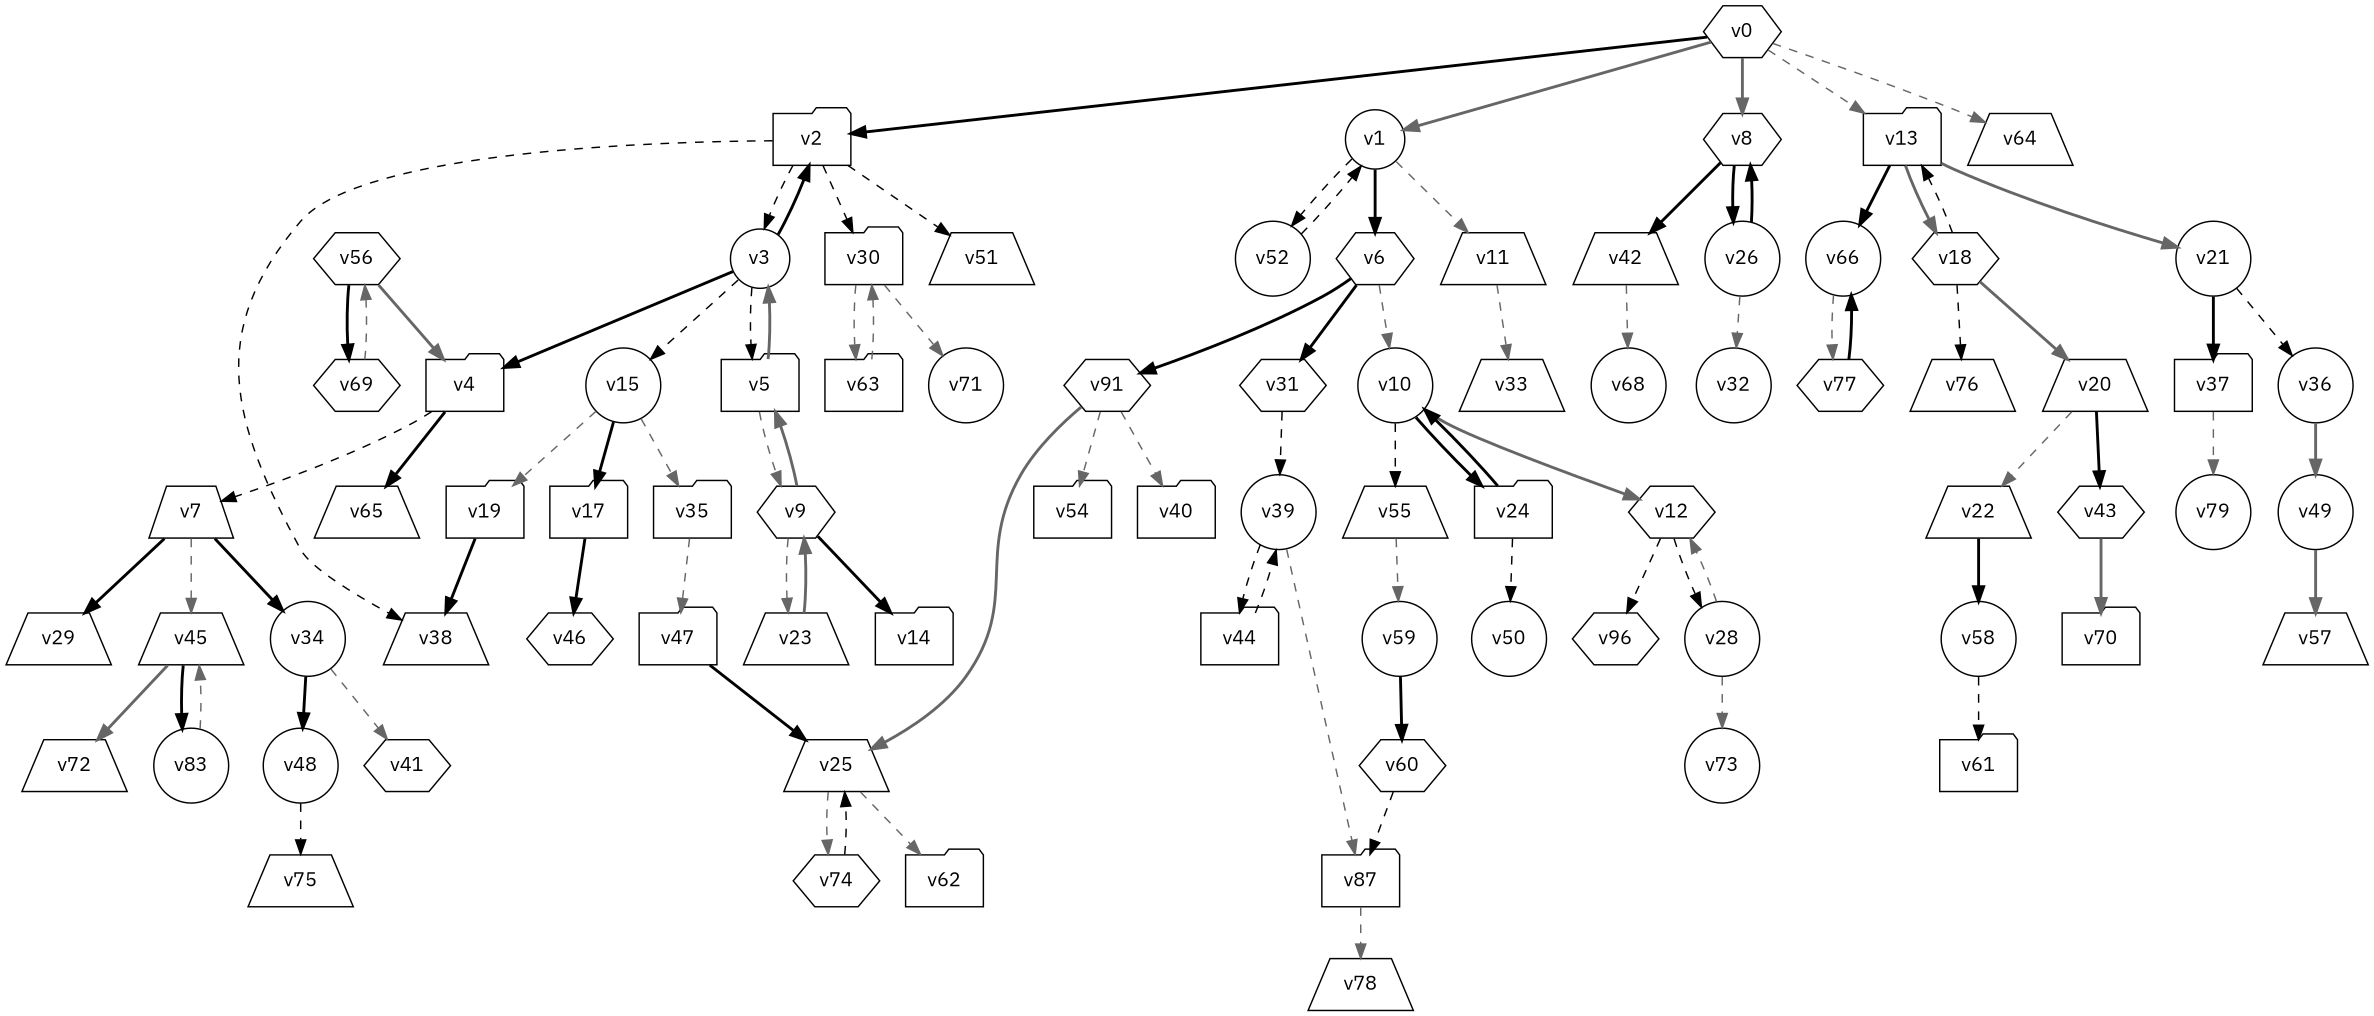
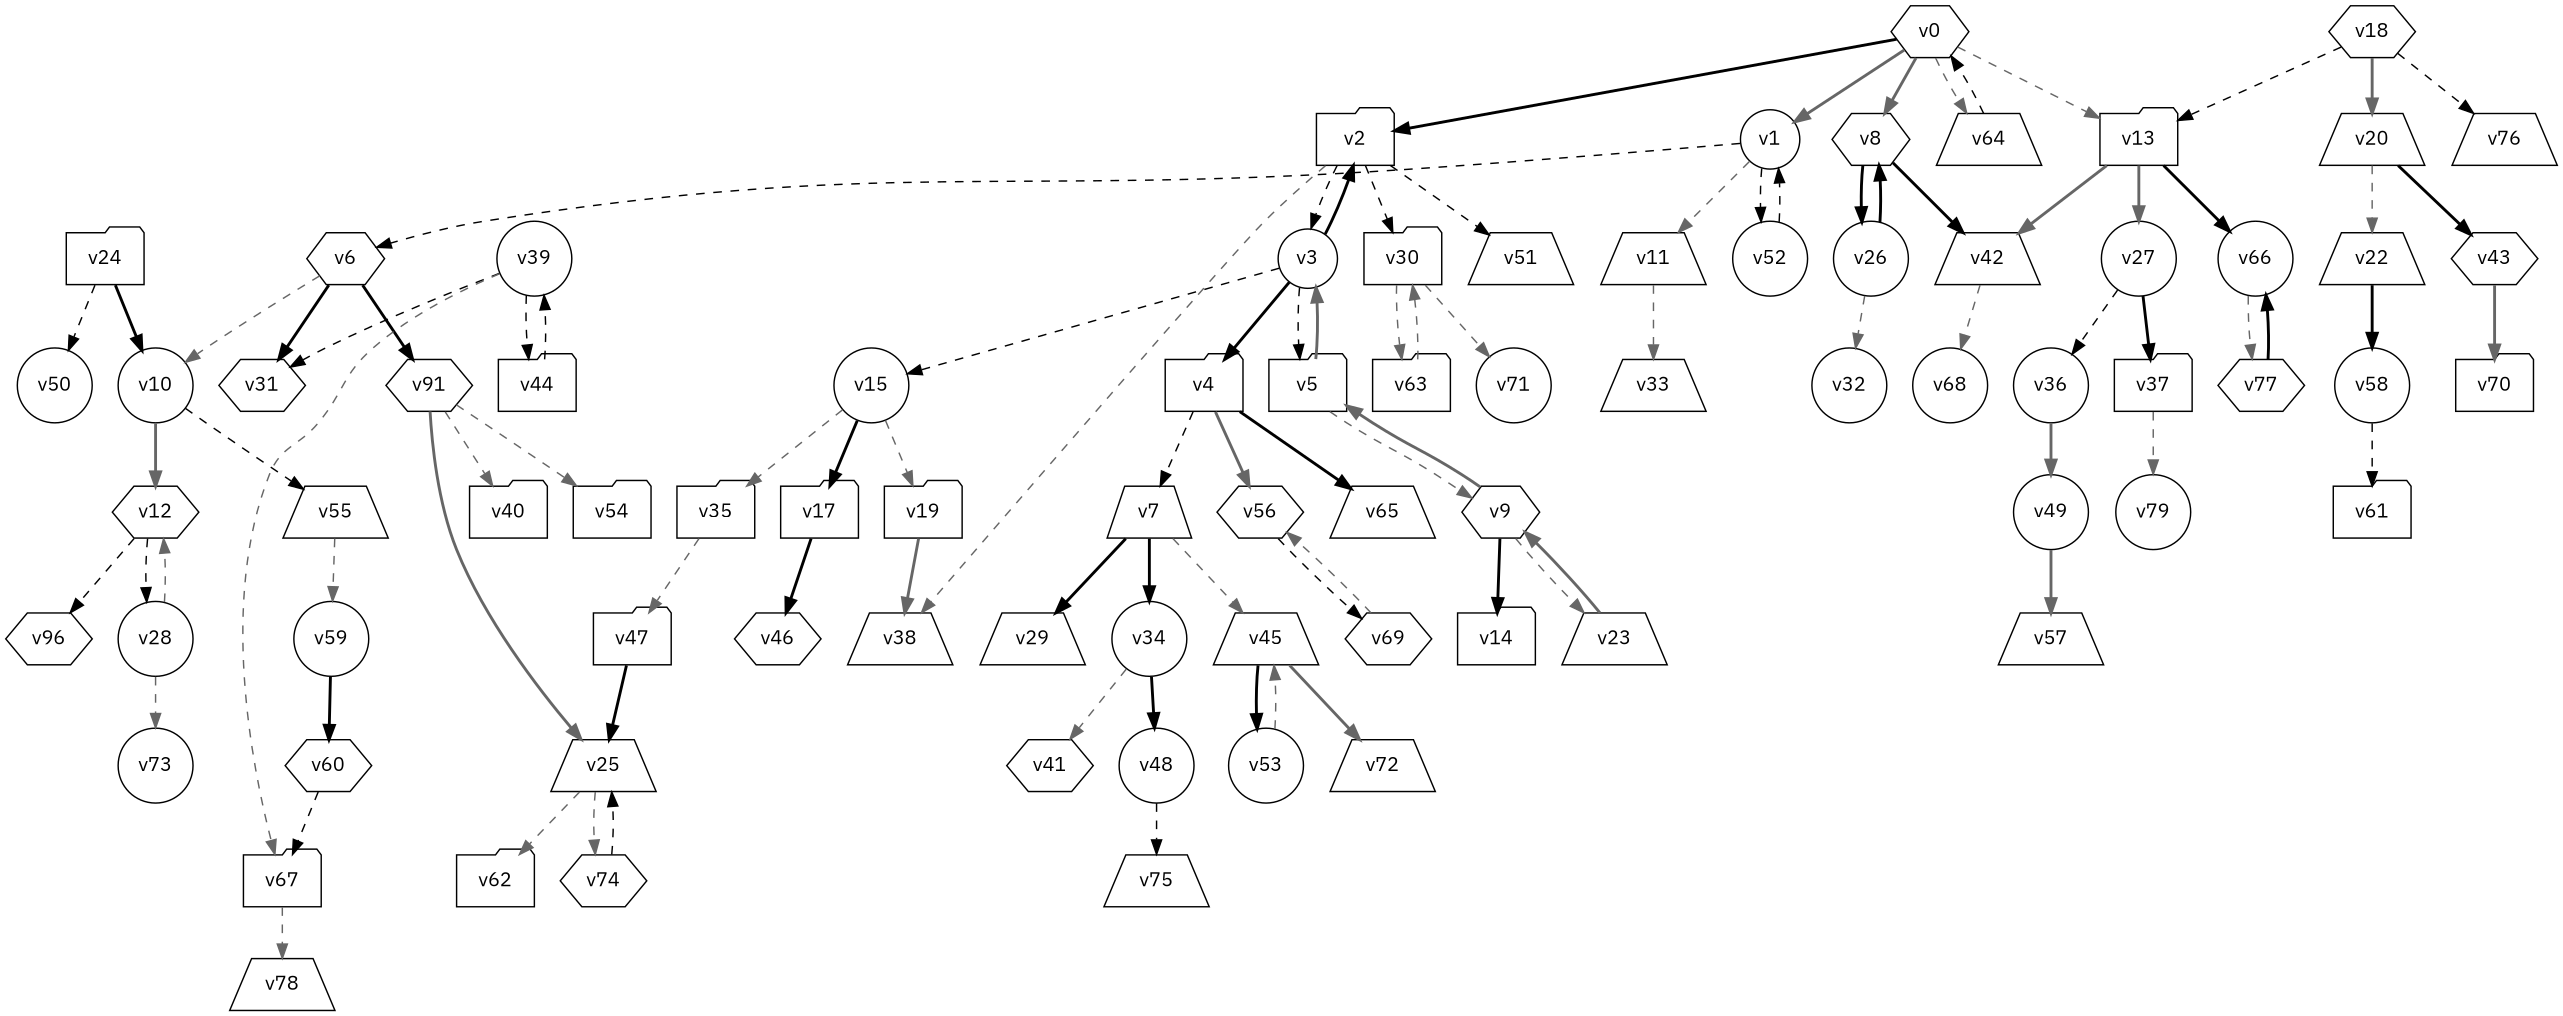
edge "v64" -> "v0": added
edge "v13" -> "v18": now "v13" -> "v42"
edge "v1" -> "v6": style bold -> dashed
edge "v2" -> "v38": color black -> gray40
node "v21": label "v21" -> "v27"
edge "v56" -> "v69": style bold -> dashed
edge "v56" -> "v4": reversed
edge "v31" -> "v39": reversed
edge "v10" -> "v24": removed
edge "v19" -> "v38": color black -> gray40
node "v83": label "v83" -> "v53"
node "v87": label "v87" -> "v67"
